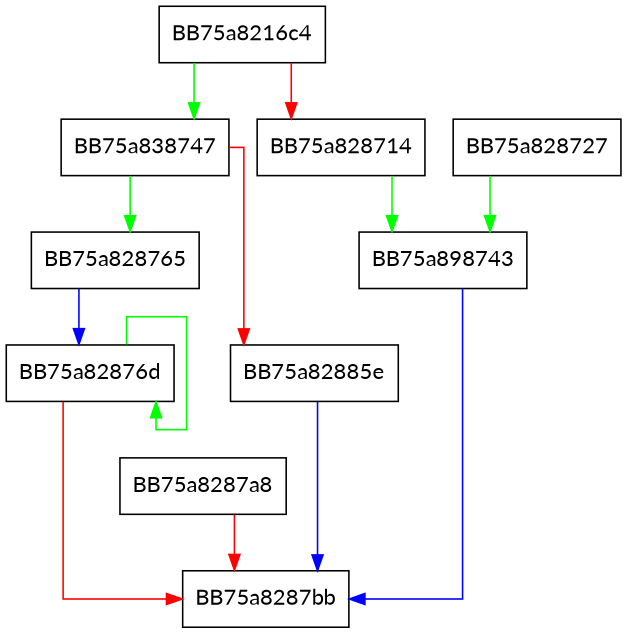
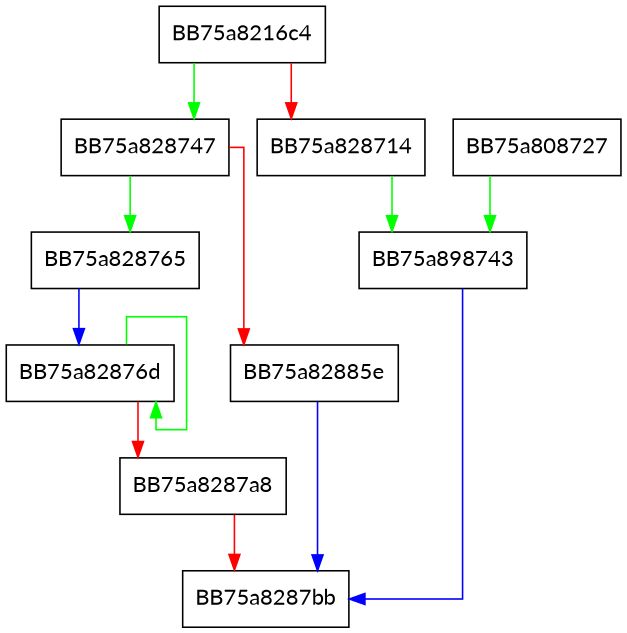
node "BB75a838747": label "BB75a838747" -> "BB75a828747"
node "BB75a828727": label "BB75a828727" -> "BB75a808727"
edge "BB75a82876d" -> "BB75a8287bb": now "BB75a82876d" -> "BB75a8287a8"
